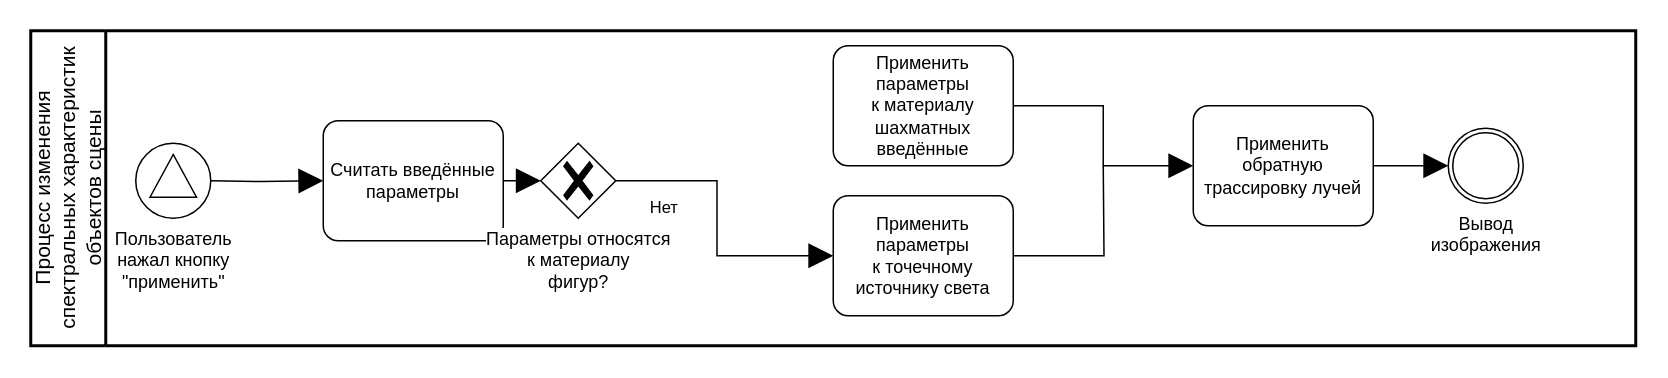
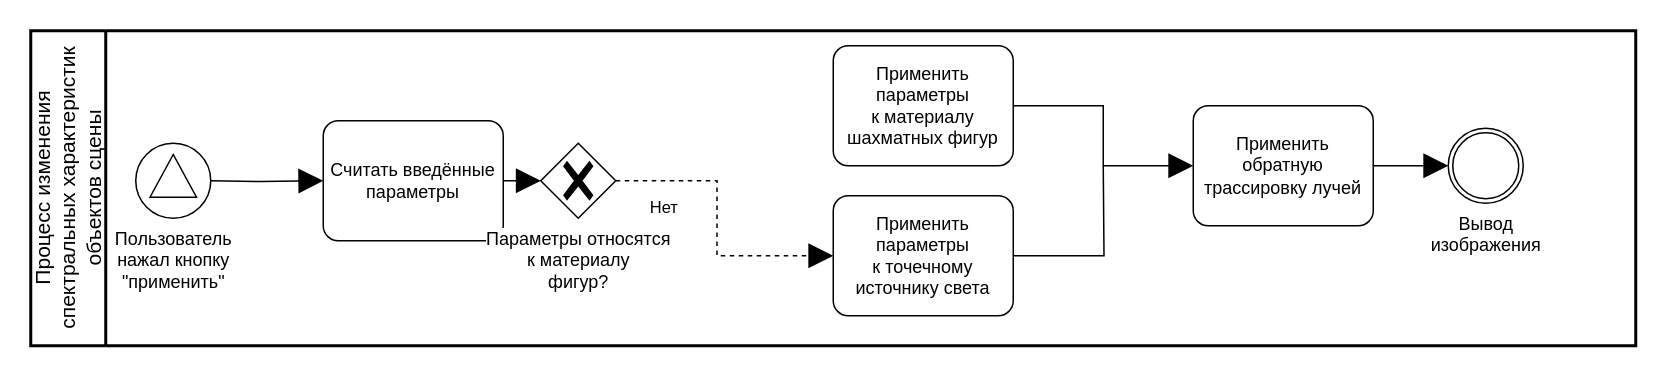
node "Применить параметры к материалу шахматных введённые": label "Применить параметры к материалу шахматных введённые" -> "Применить параметры к материалу шахматных фигур"
edge "Параметры относятся к материалу фигур?" -> "Применить параметры к точечному источнику света": style solid -> dashed
